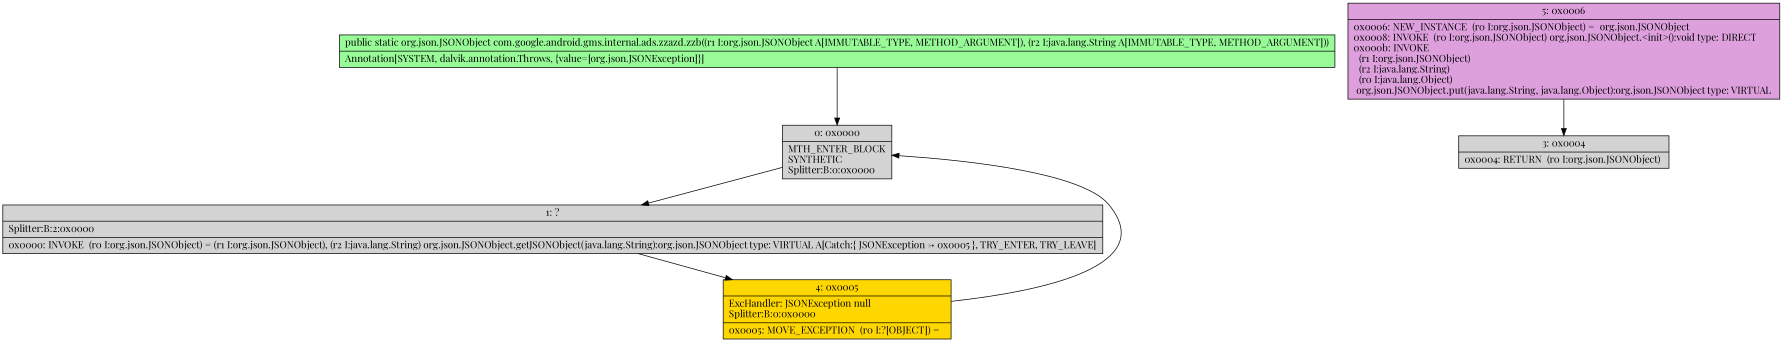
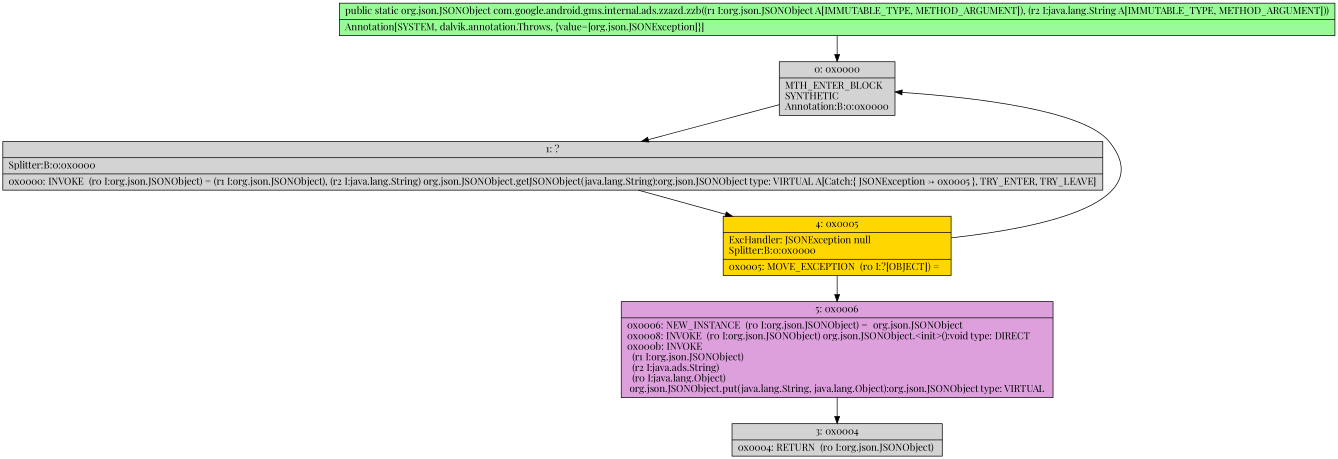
node "5: 0x0006": text "(r2 I:java.lang.String)" -> "(r2 I:java.ads.String)"
node "0: 0x0000": text "Splitter:B:0:0x0000" -> "Annotation:B:0:0x0000"
node "1: ?": text "Splitter:B:2:0x0000" -> "Splitter:B:0:0x0000"
edge "4: 0x0005" -> "5: 0x0006": added
